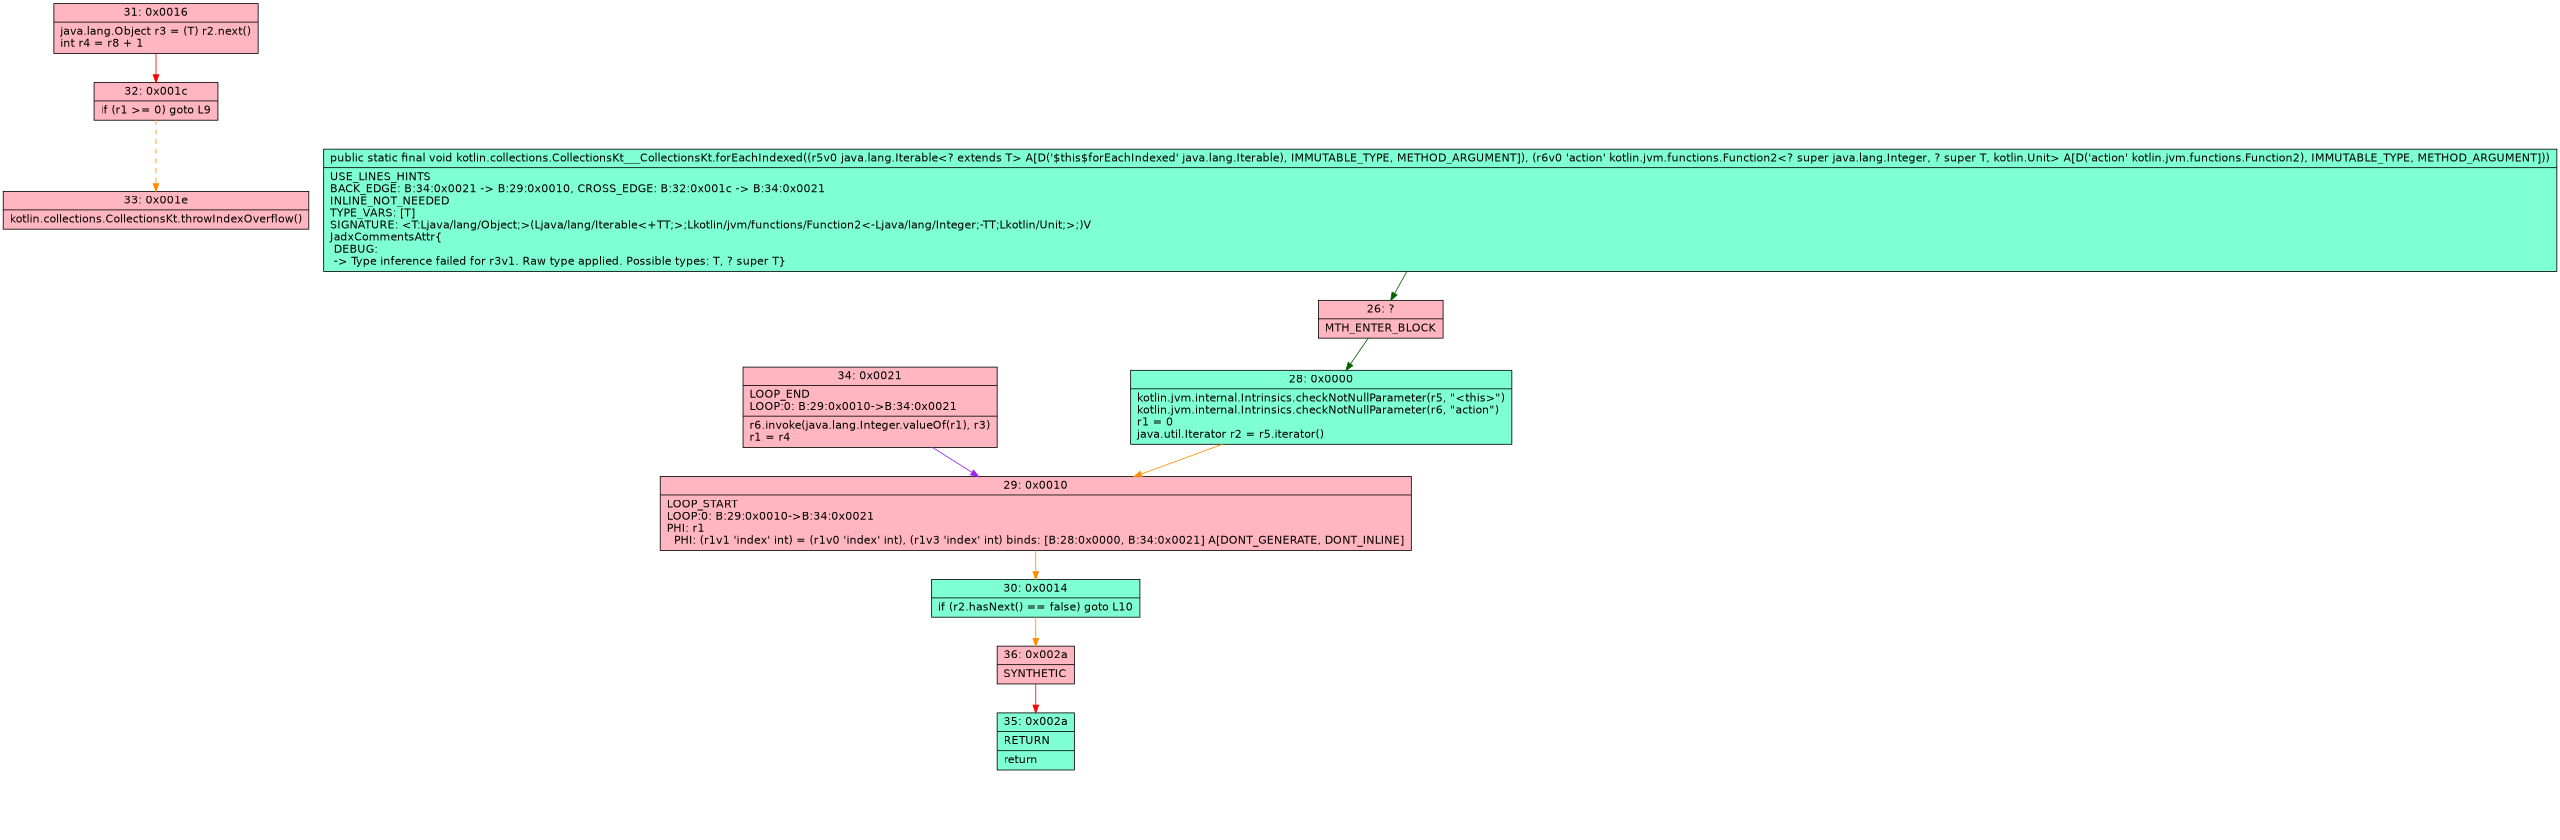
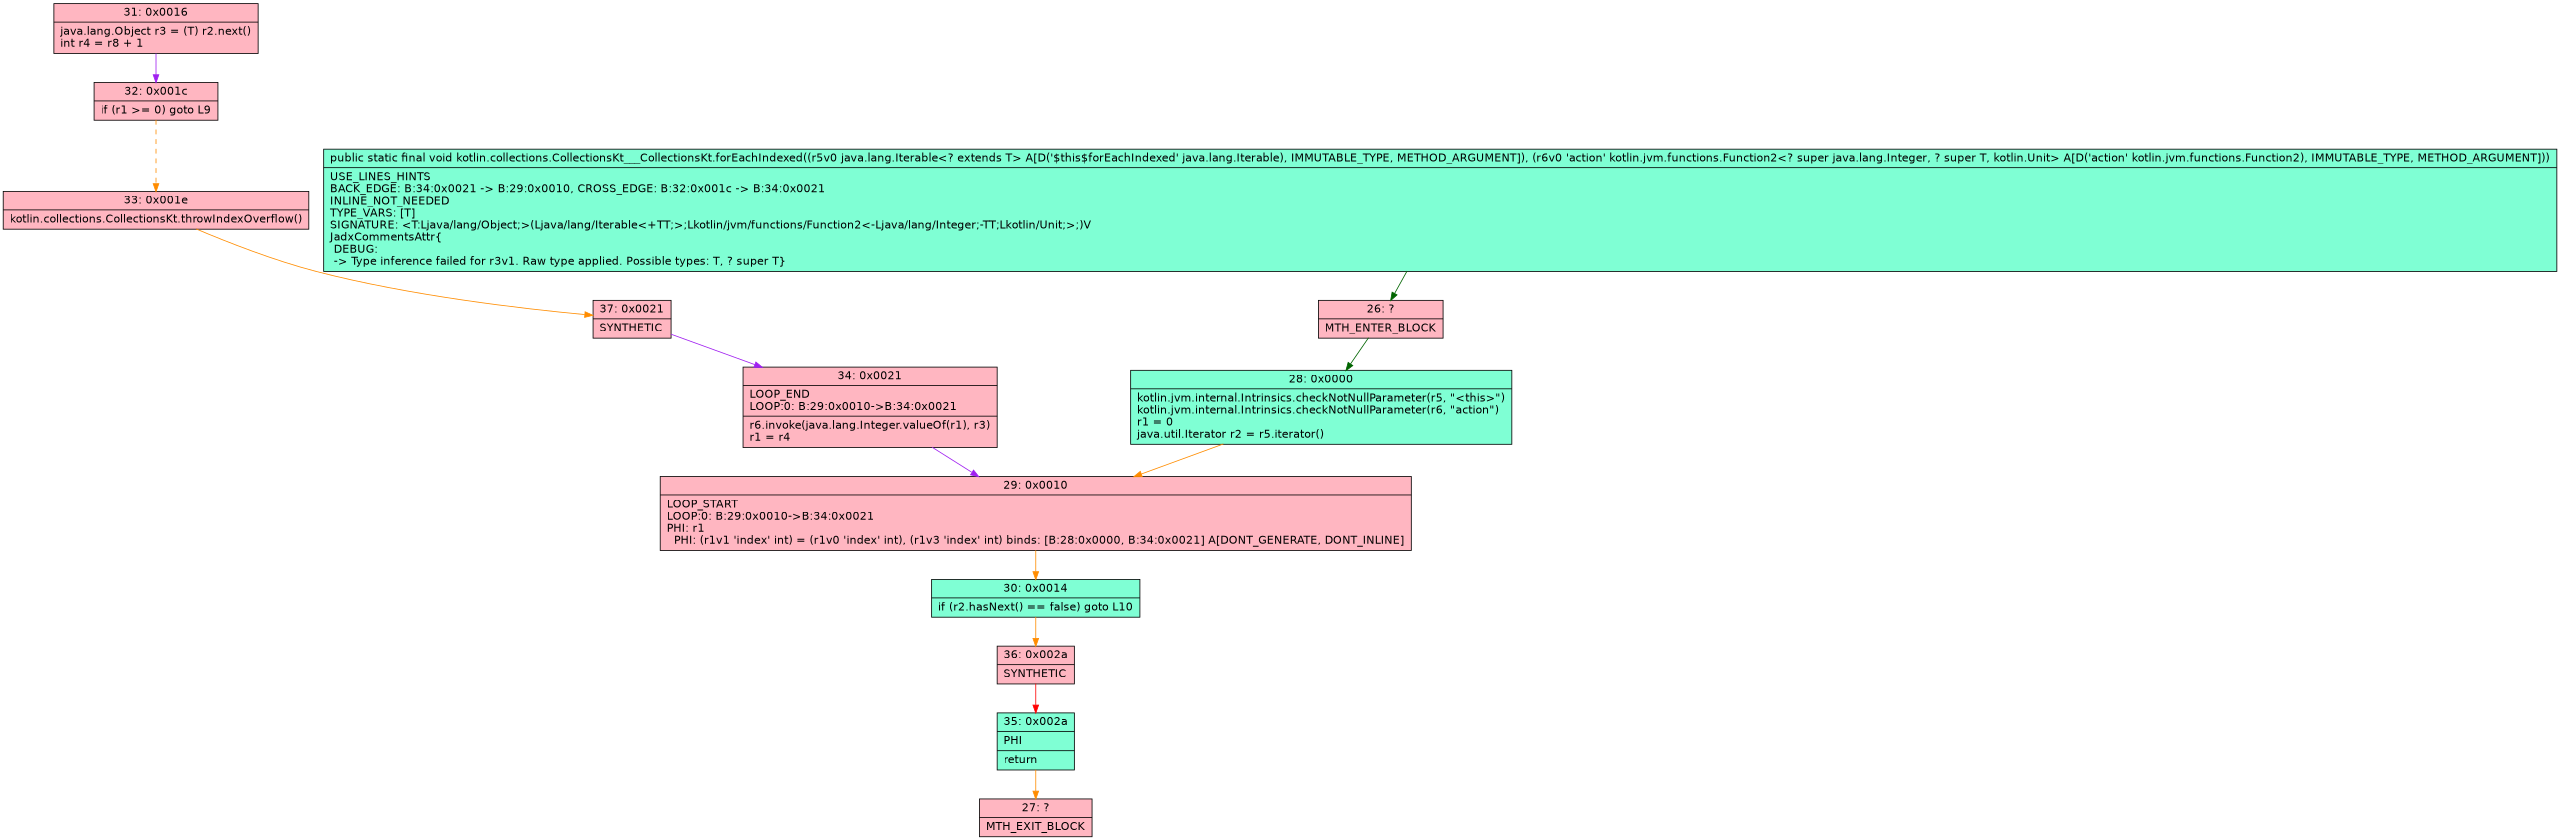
edge "31: 0x0016" -> "32: 0x001c": color red -> purple
node "37: 0x0021": added
node "35: 0x002a": text "RETURN" -> "PHI"
node "27: ?": added
